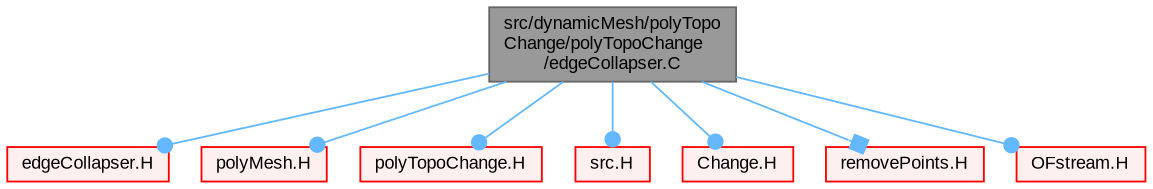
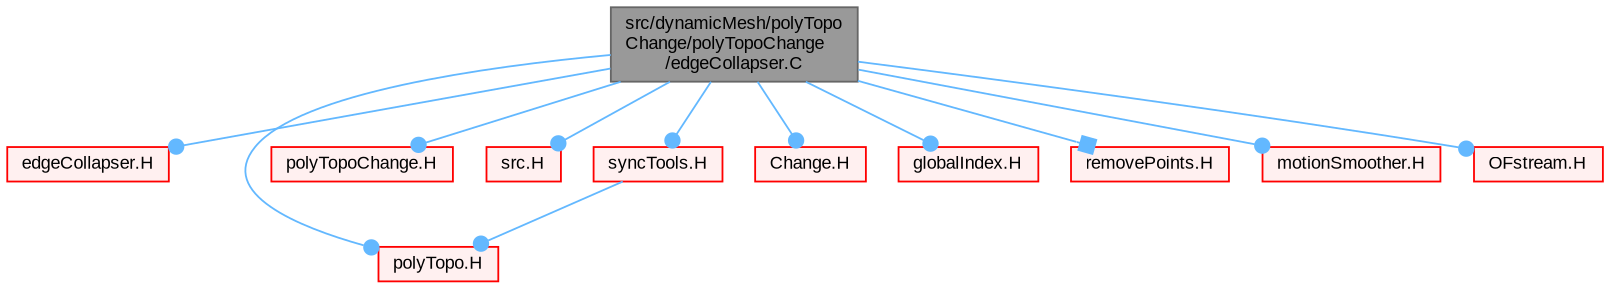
node "polyMesh.H": label "polyMesh.H" -> "polyTopo.H"
node "syncTools.H": added
node "globalIndex.H": added
node "motionSmoother.H": added
